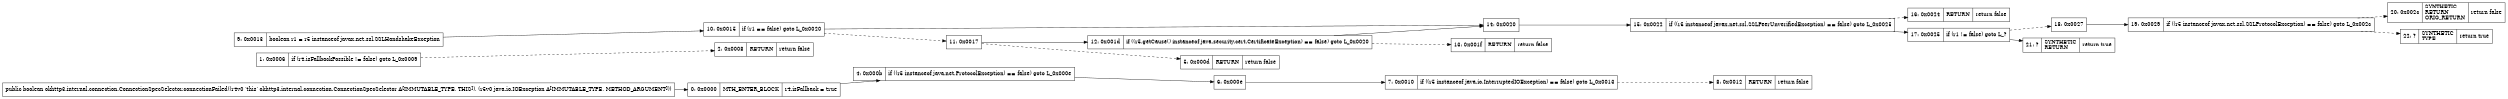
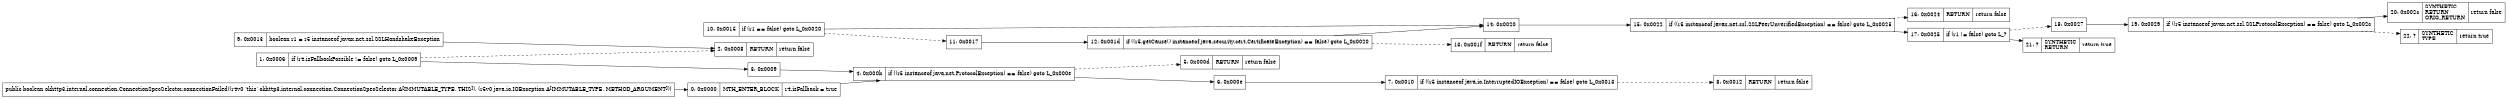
edge "19: 0x0029" -> "20: 0x002c": style dashed -> solid
edge "9: 0x0013" -> "10: 0x0015": now "9: 0x0013" -> "2: 0x0008"
edge "11: 0x0017" -> "5: 0x000d": now "4: 0x000b" -> "5: 0x000d"
node "3: 0x0009": added
